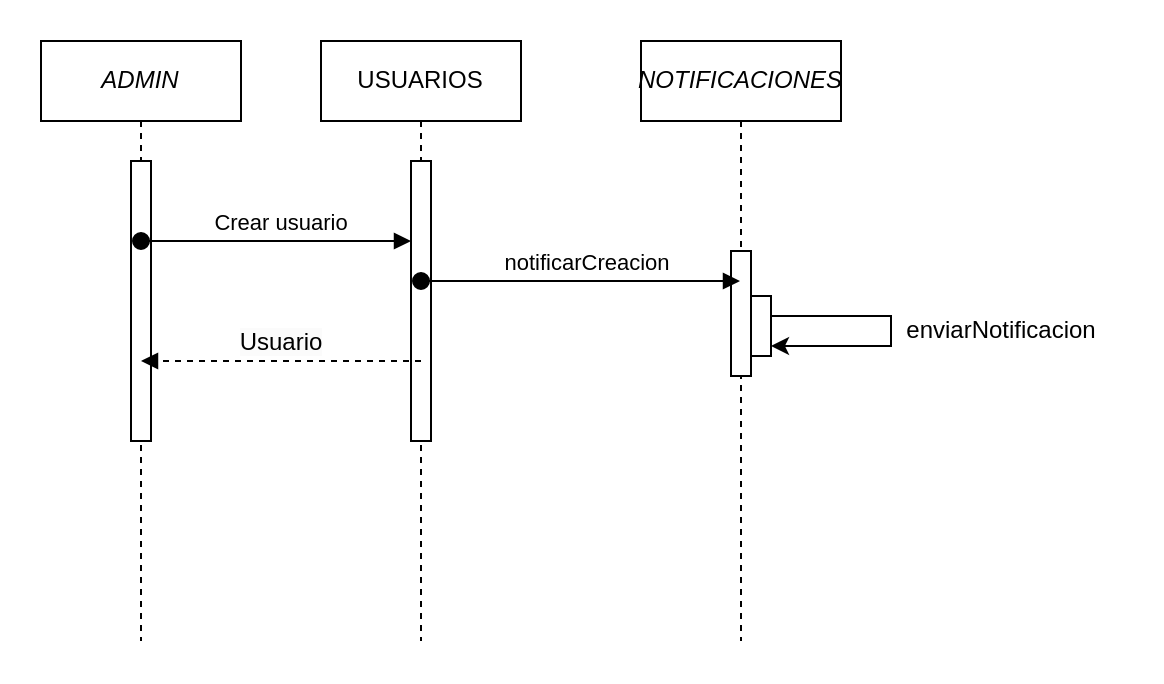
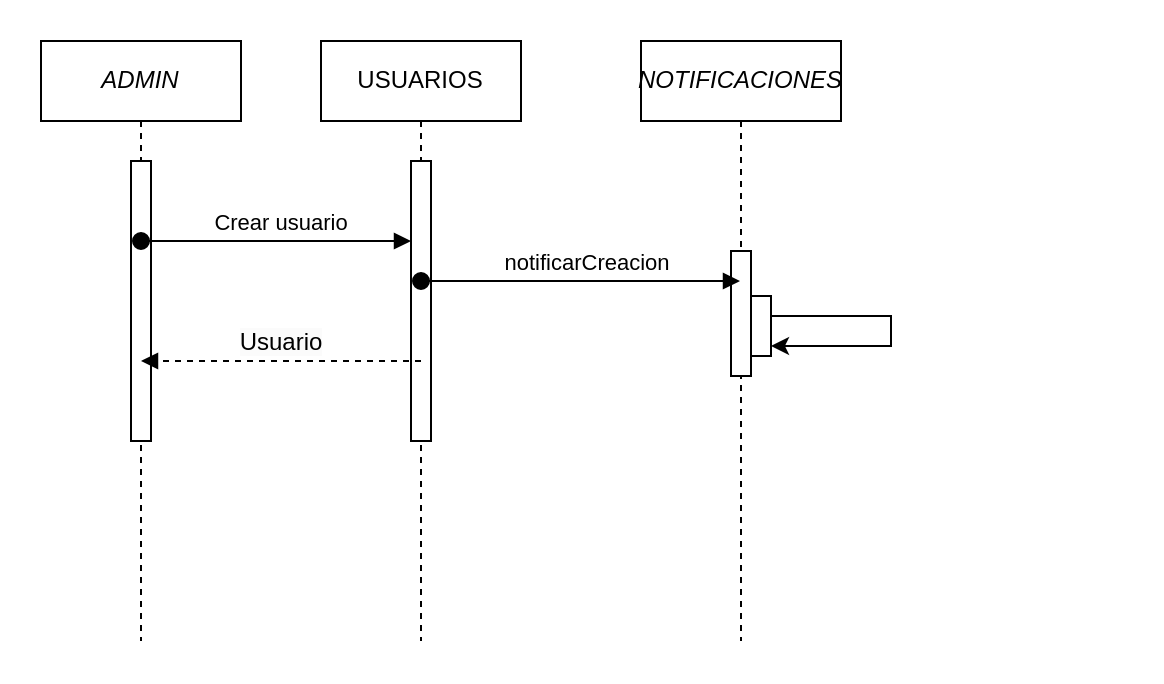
node "enviarNotificacion": removed
